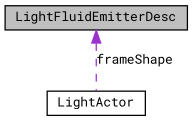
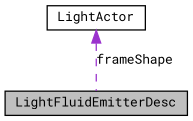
edge "LightActor" -> "LightFluidEmitterDesc": reversed
